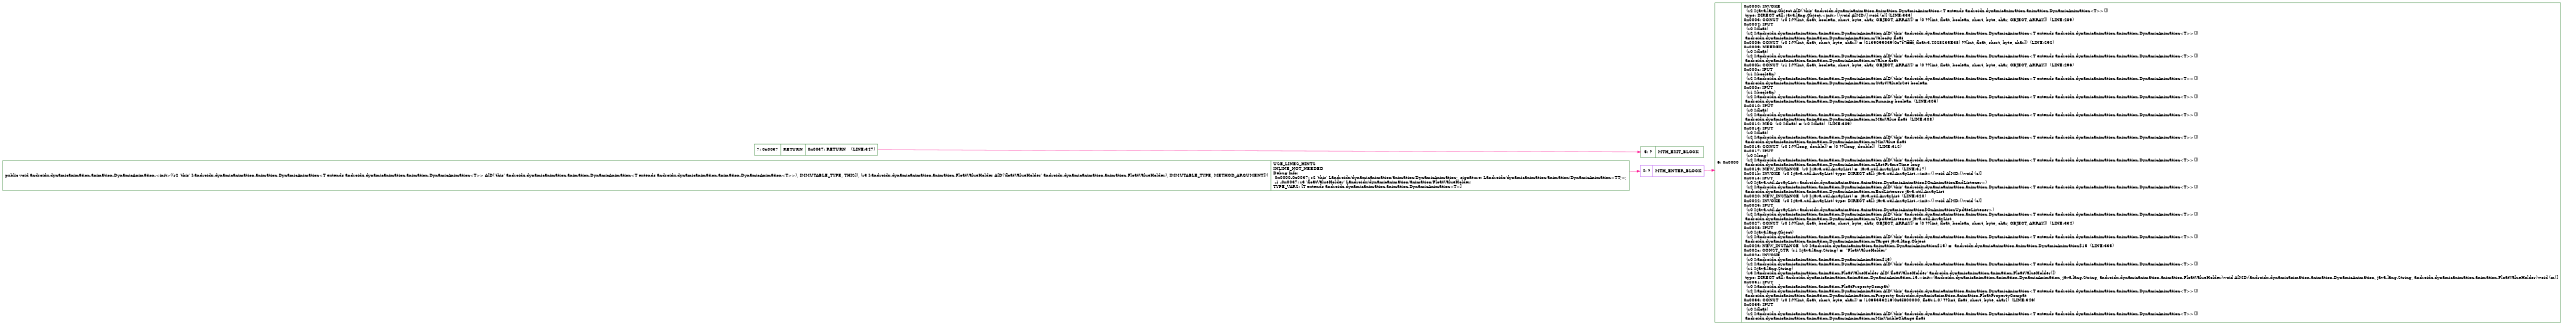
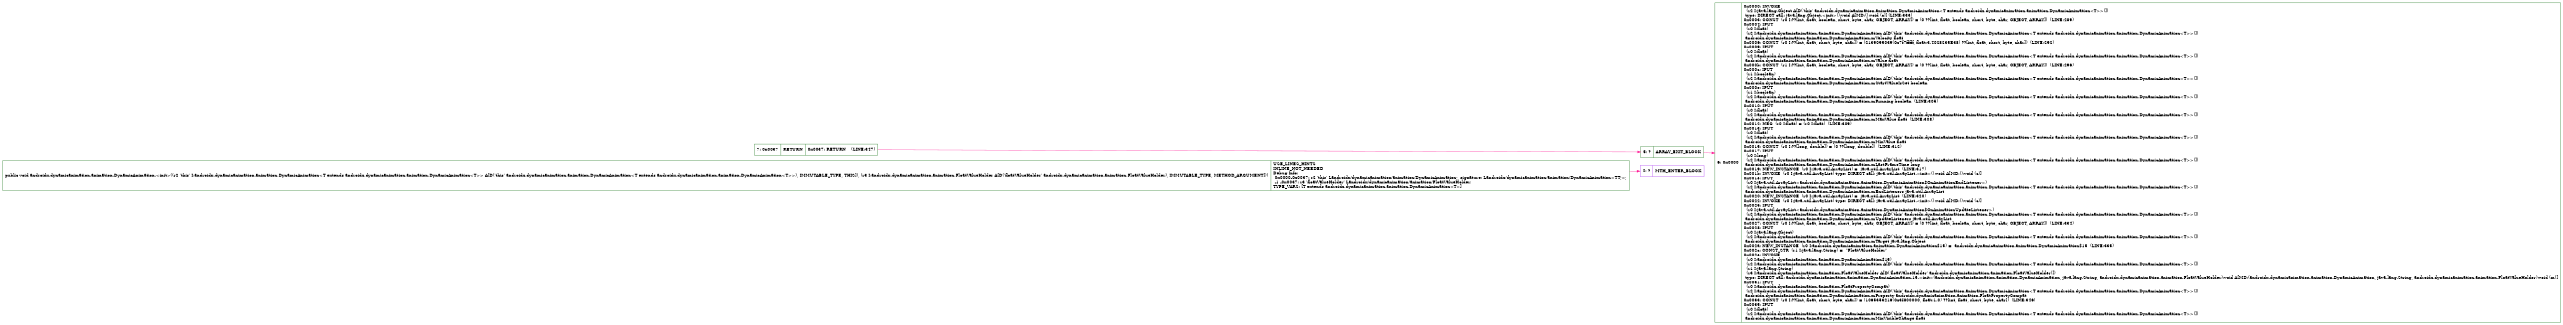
node "6: 0x0000": text "0x0009: NEEDED" -> "0x0009: IPUT"
node "5: ?": text "MTH_EXIT_BLOCK" -> "ARRAY_EXIT_BLOCK"
edge "4: ?" -> "6: 0x0000": now "5: ?" -> "6: 0x0000"
